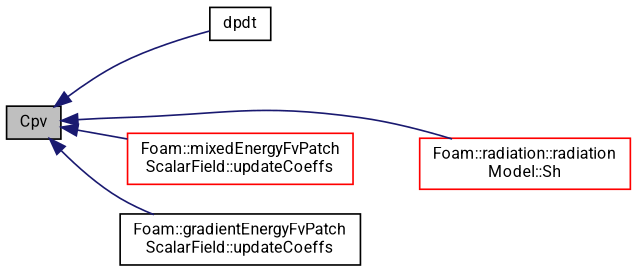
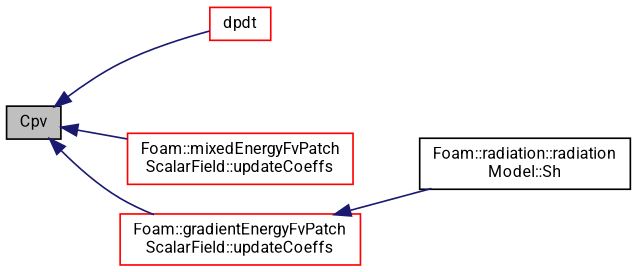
node "dpdt": color black -> red
edge "Foam::radiation::radiation Model::Sh" -> "Cpv": now "Foam::radiation::radiation Model::Sh" -> "Foam::gradientEnergyFvPatch ScalarField::updateCoeffs"
node "Foam::radiation::radiation Model::Sh": color red -> black
node "Foam::gradientEnergyFvPatch ScalarField::updateCoeffs": color black -> red
